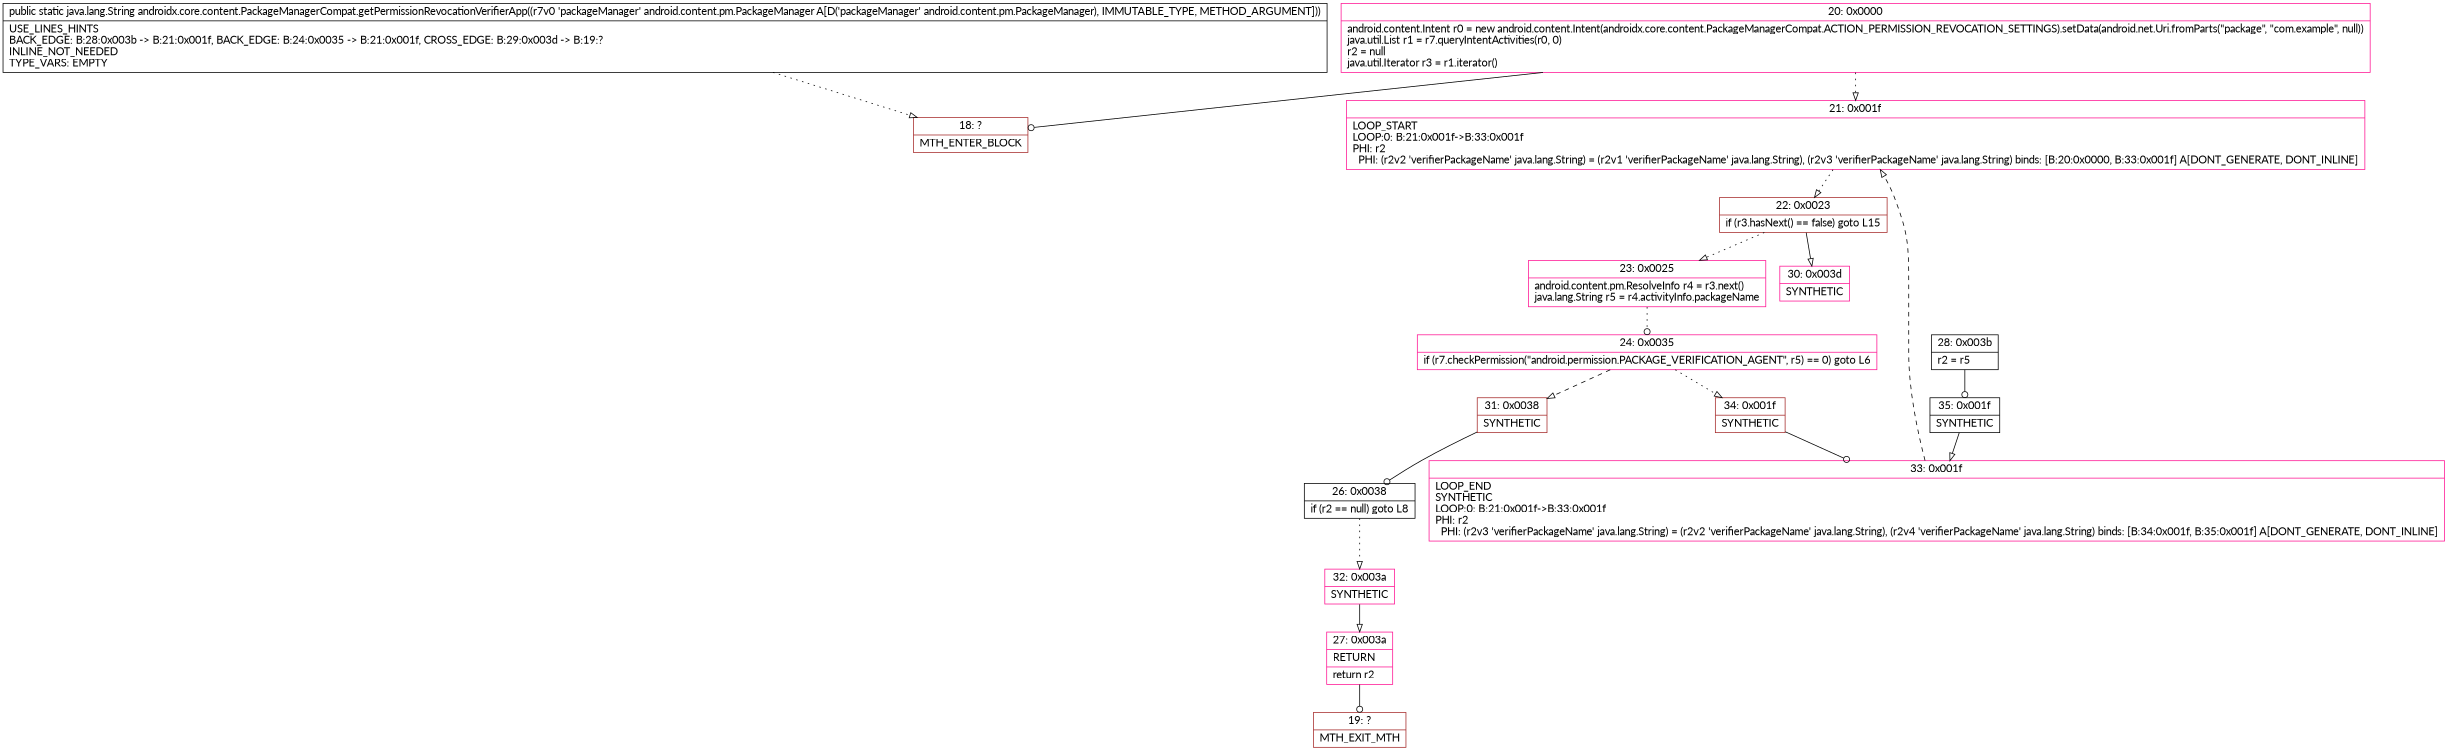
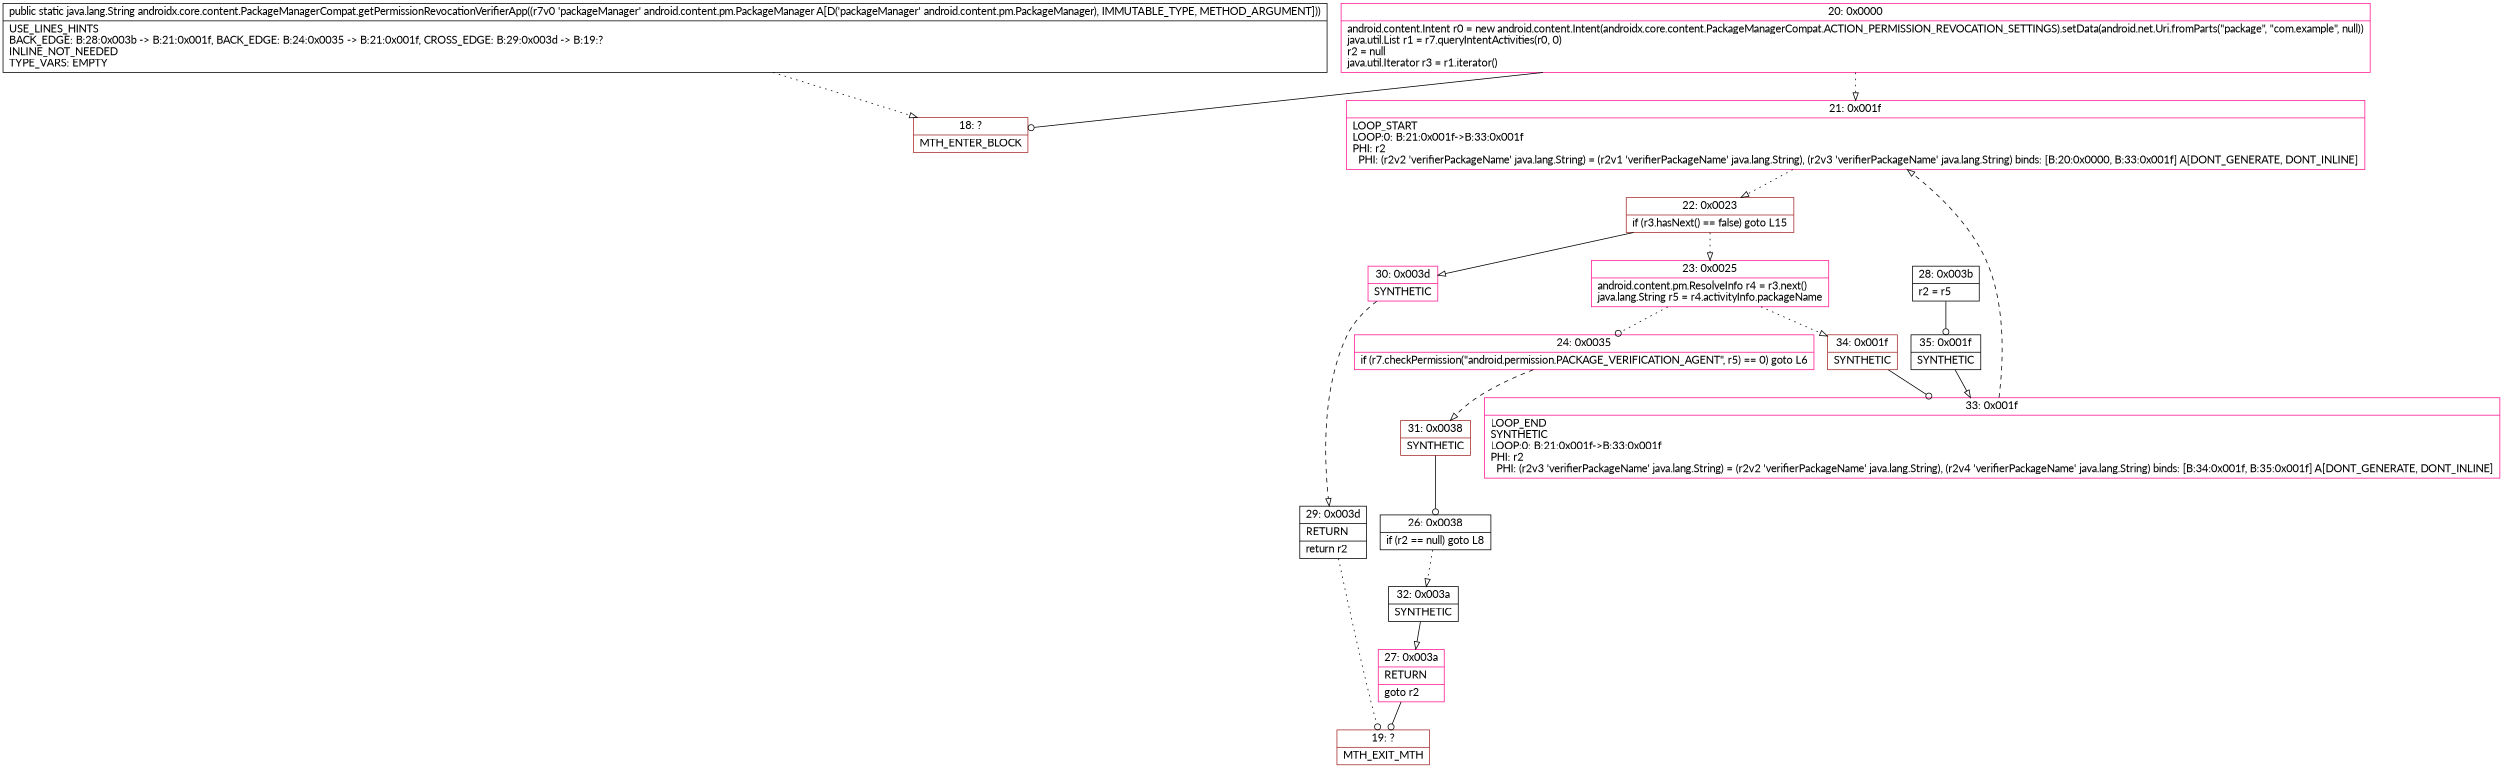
edge "24: 0x0035" -> "34: 0x001f": now "23: 0x0025" -> "34: 0x001f"
node "29: 0x003d": added
node "32: 0x003a": color deeppink -> black
node "27: 0x003a": text "return r2" -> "goto r2"
